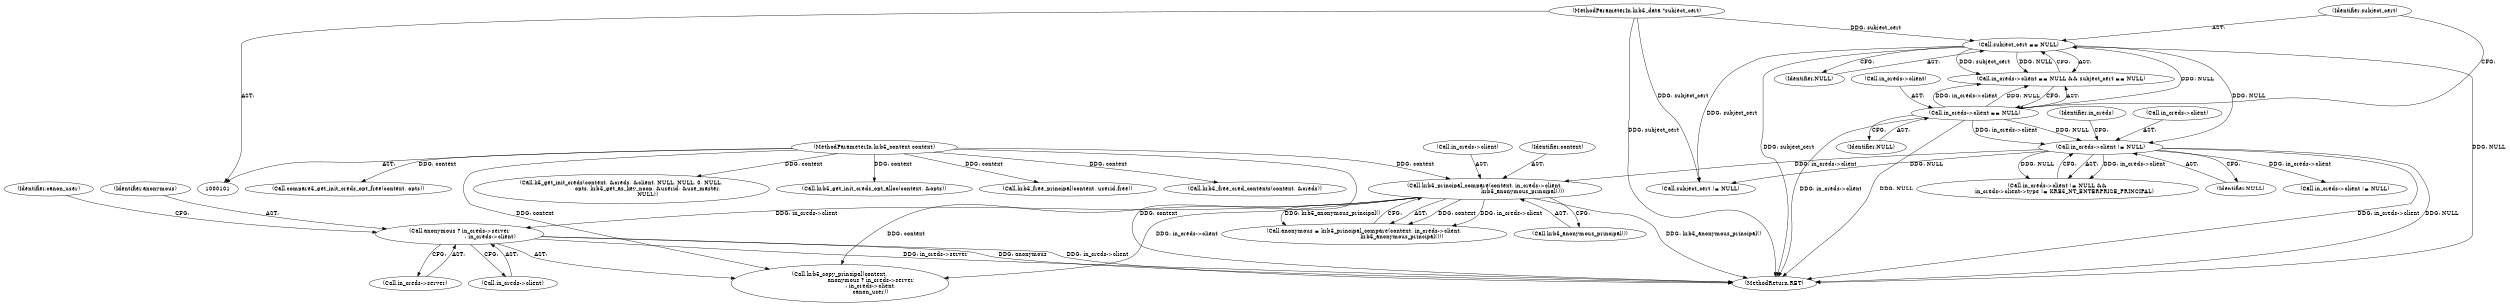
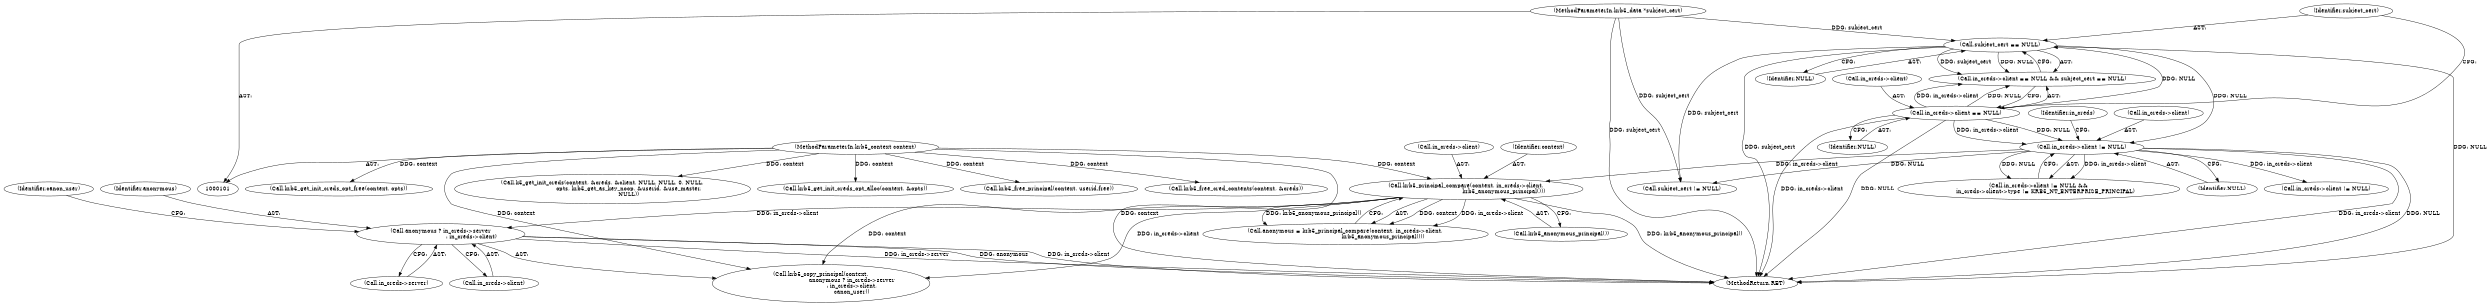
node "(Call,compare5_get_init_creds_opt_free(context, opts))": label "(Call,compare5_get_init_creds_opt_free(context, opts))" -> "(Call,krb5_get_init_creds_opt_free(context, opts))"
